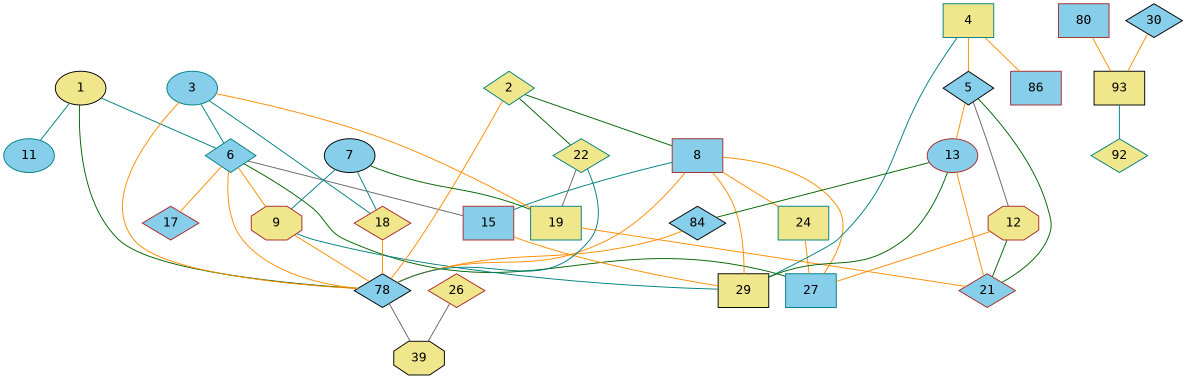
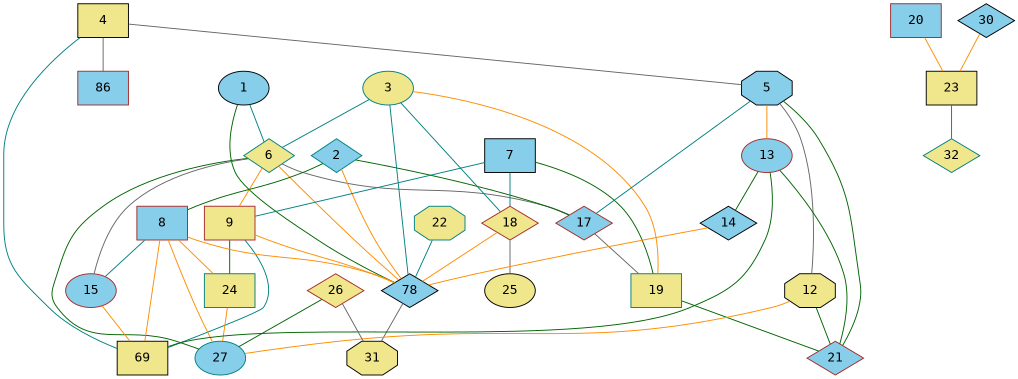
node "4": color teal -> black
node "80": label "80" -> "20"
edge "4" -- "5": color darkorange -> gray40
edge "4" -- "86": color darkorange -> gray40
node "1": fillcolor khaki -> skyblue
node "3": fillcolor skyblue -> khaki
node "2": fillcolor khaki -> skyblue
node "5": shape diamond -> octagon
node "93": label "93" -> "23"
edge "2" -- "22": now "2" -- "17"
node "11": removed
node "6": fillcolor skyblue -> khaki
node "7": shape ellipse -> box
node "22": shape diamond -> octagon
node "92": label "92" -> "32"
edge "5" -- "17": added
edge "22" -- "19": now "17" -- "19"
edge "6" -- "17": color darkorange -> gray40
node "9": shape octagon -> box
node "15": shape box -> ellipse
node "84": label "84" -> "14"
node "12": color brown -> black
edge "13" -- "21": color darkorange -> darkgreen
edge "3" -- "78": color darkorange -> teal
edge "9" -- "24": added
edge "19" -- "21": color darkorange -> darkgreen
node "25": added
node "29": label "29" -> "69"
node "27": shape box -> ellipse
edge "26" -- "27": added
node "39": label "39" -> "31"
